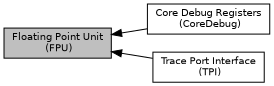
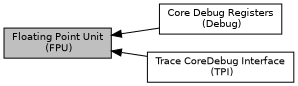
node "Core Debug Registers (CoreDebug)": label "Core Debug Registers (CoreDebug)" -> "Core Debug Registers (Debug)"
node "Trace Port Interface (TPI)": label "Trace Port Interface (TPI)" -> "Trace CoreDebug Interface (TPI)"
